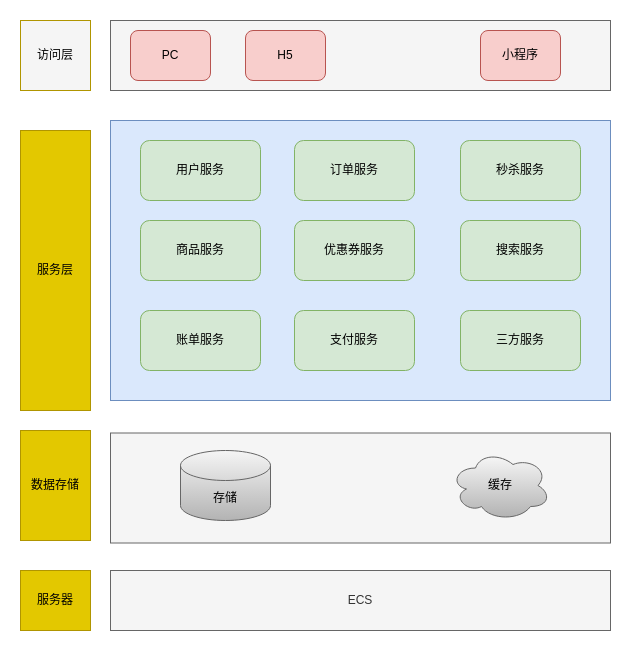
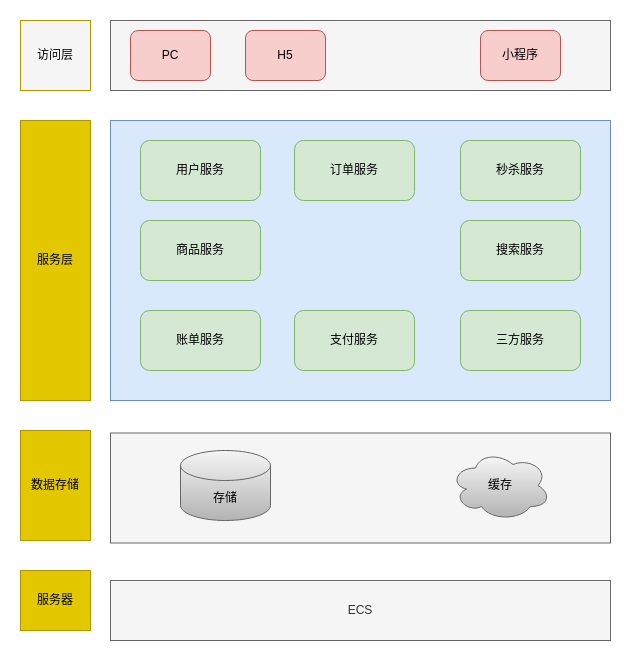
node "优惠券服务": removed
node "服务层": moved (56, 271) -> (56, 261)
node "ECS": moved (361, 601) -> (361, 611)
